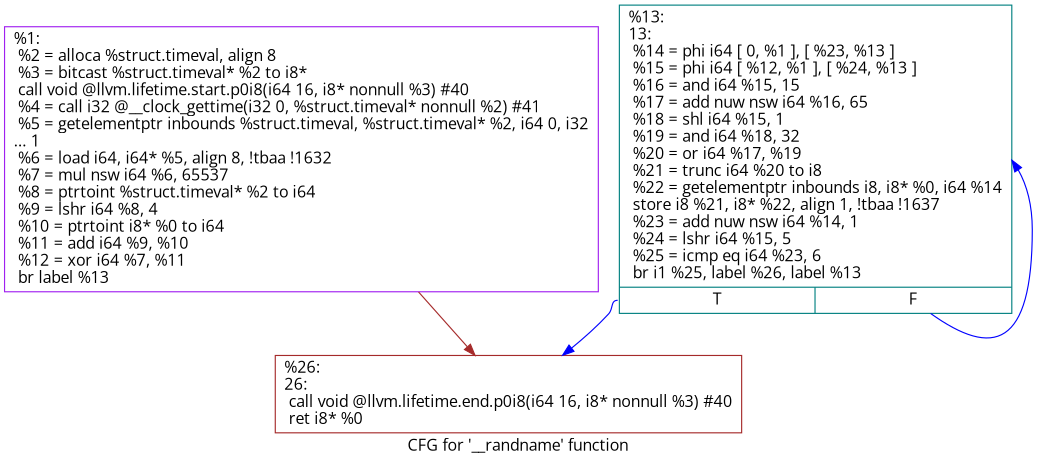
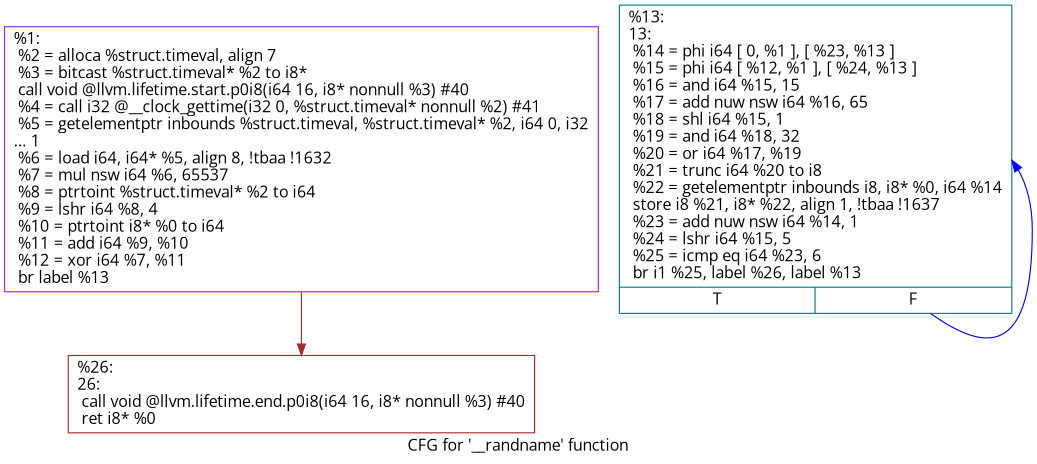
node "%1:": text "%2 = alloca %struct.timeval, align 8" -> "%2 = alloca %struct.timeval, align 7"
edge "%13:" -> "%26:": removed
